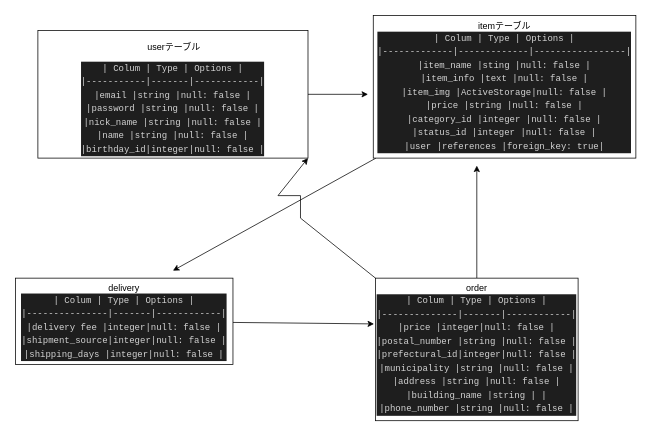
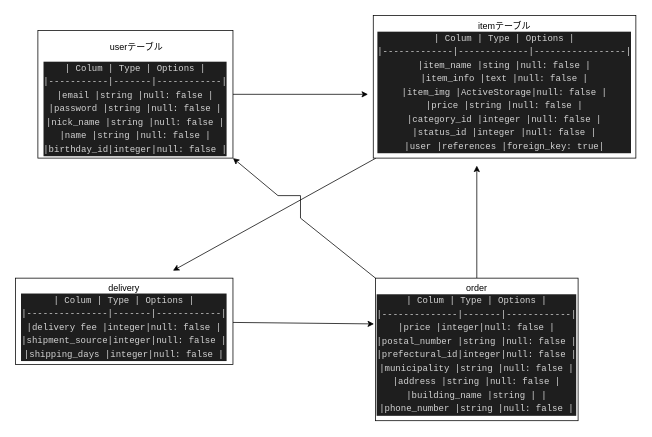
node "userテーブル | Colum | Type | Options | |-----------|-------|------------| |email |string |null: false | |password |string |null: false | |nick_name |string |null: false | |name |string |null: false | |birthday_id|integer|null: false |": size 270x128 -> 195x128
